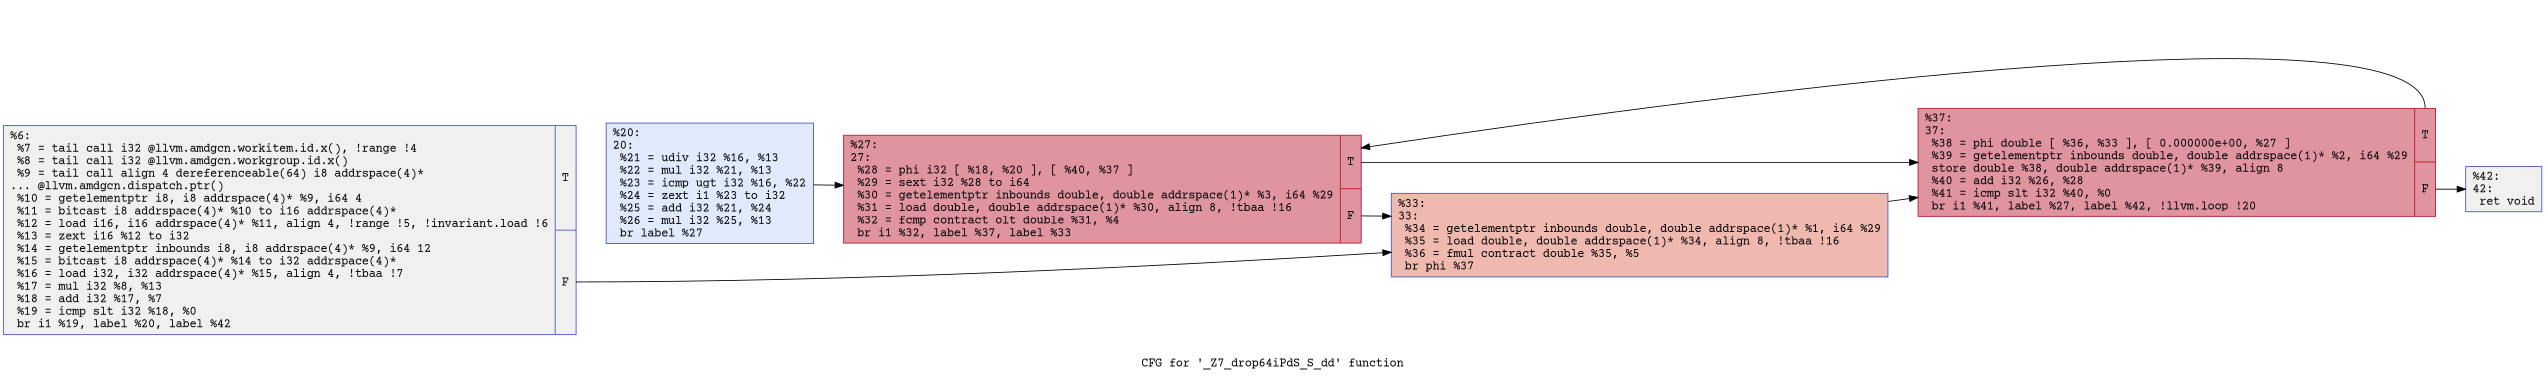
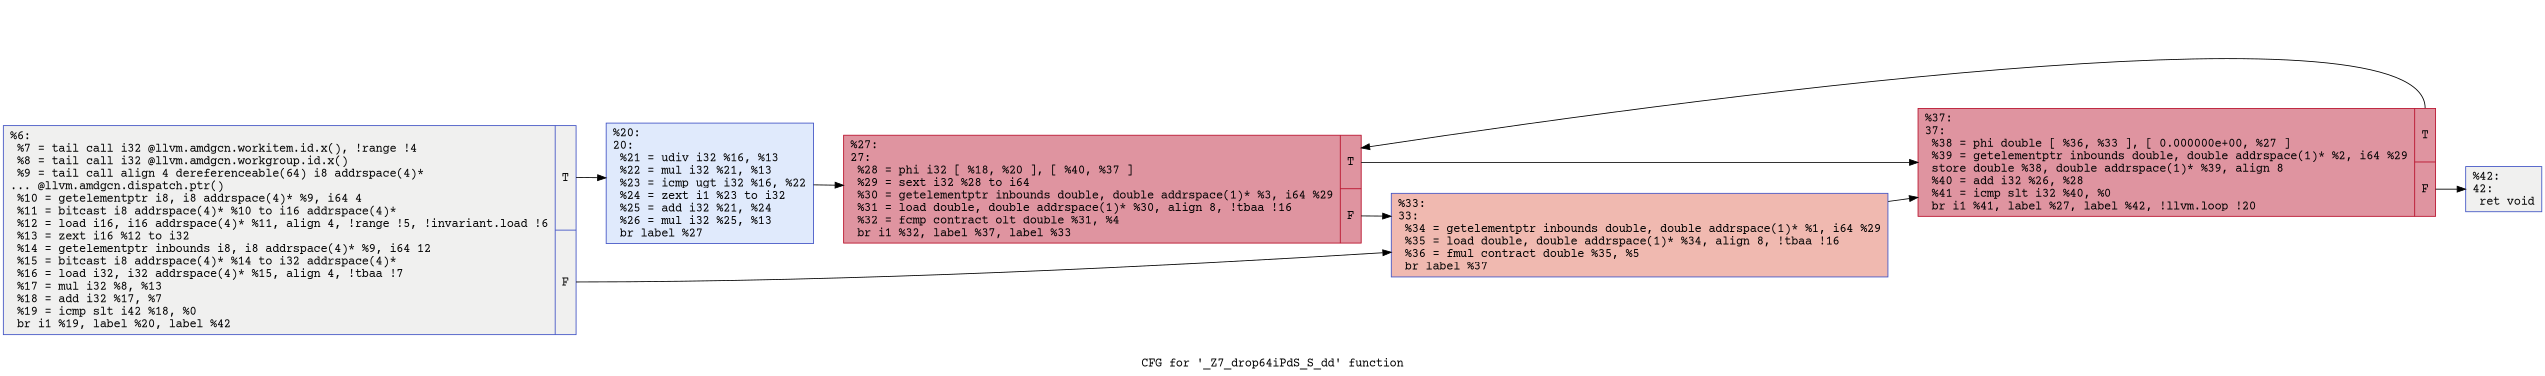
edge "%6:" -> "%20:": added
node "%33:": text "br phi %37" -> "br label %37"
node "%6:": text "%19 = icmp slt i32 %18, %0" -> "%19 = icmp slt i42 %18, %0"
